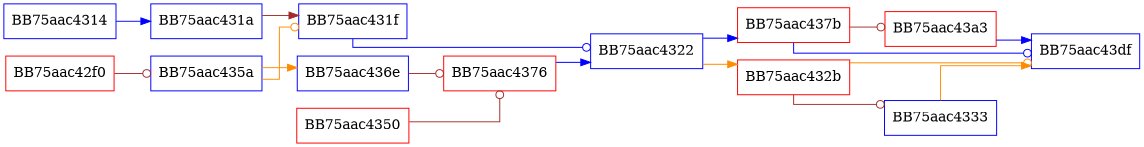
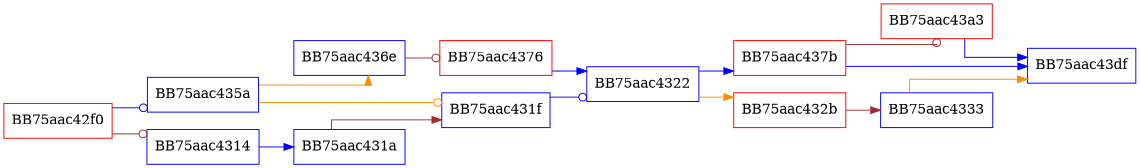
edge "BB75aac437b" -> "BB75aac43df": arrowhead odot -> normal
edge "BB75aac432b" -> "BB75aac43df": removed
edge "BB75aac42f0" -> "BB75aac435a": color brown -> blue
edge "BB75aac432b" -> "BB75aac4333": arrowhead odot -> normal
node "BB75aac4350": removed
edge "BB75aac42f0" -> "BB75aac4314": added
